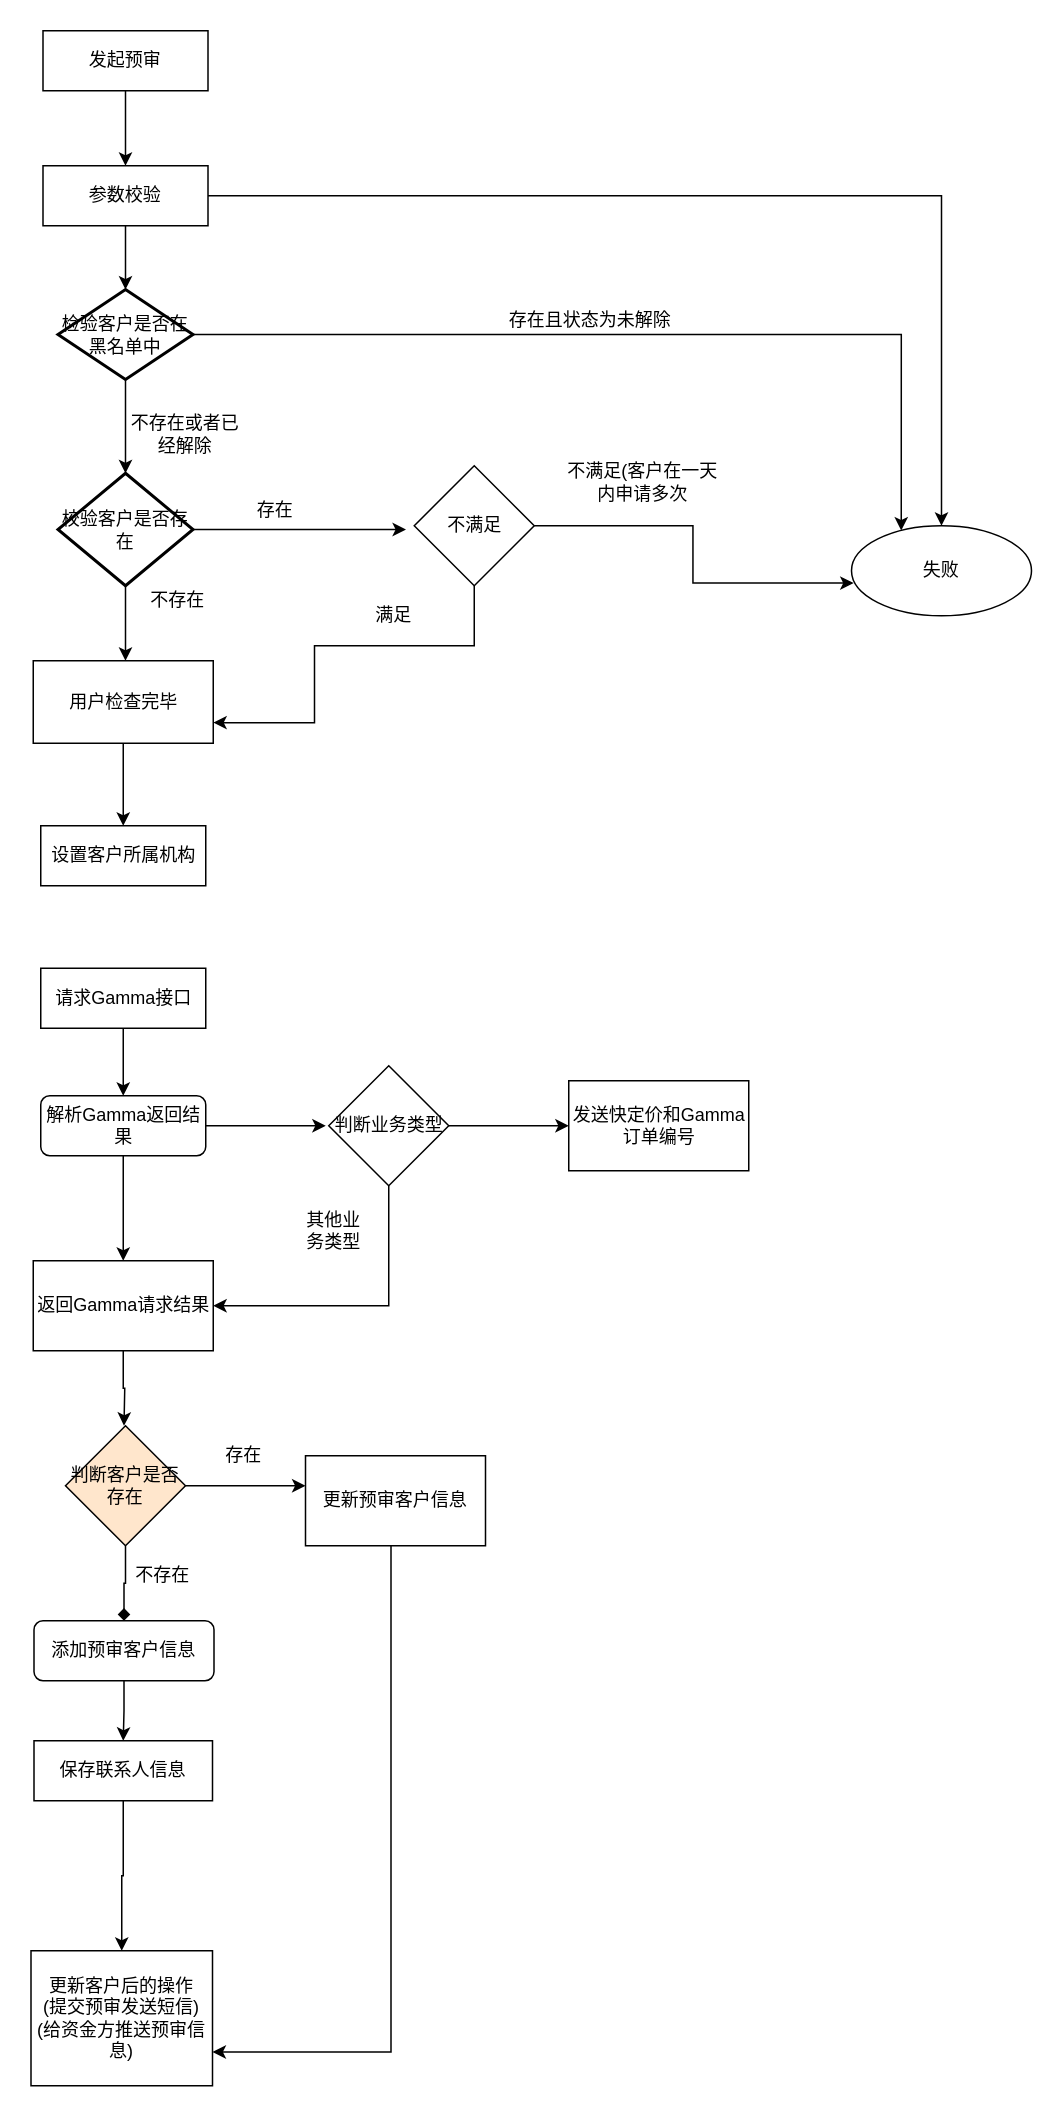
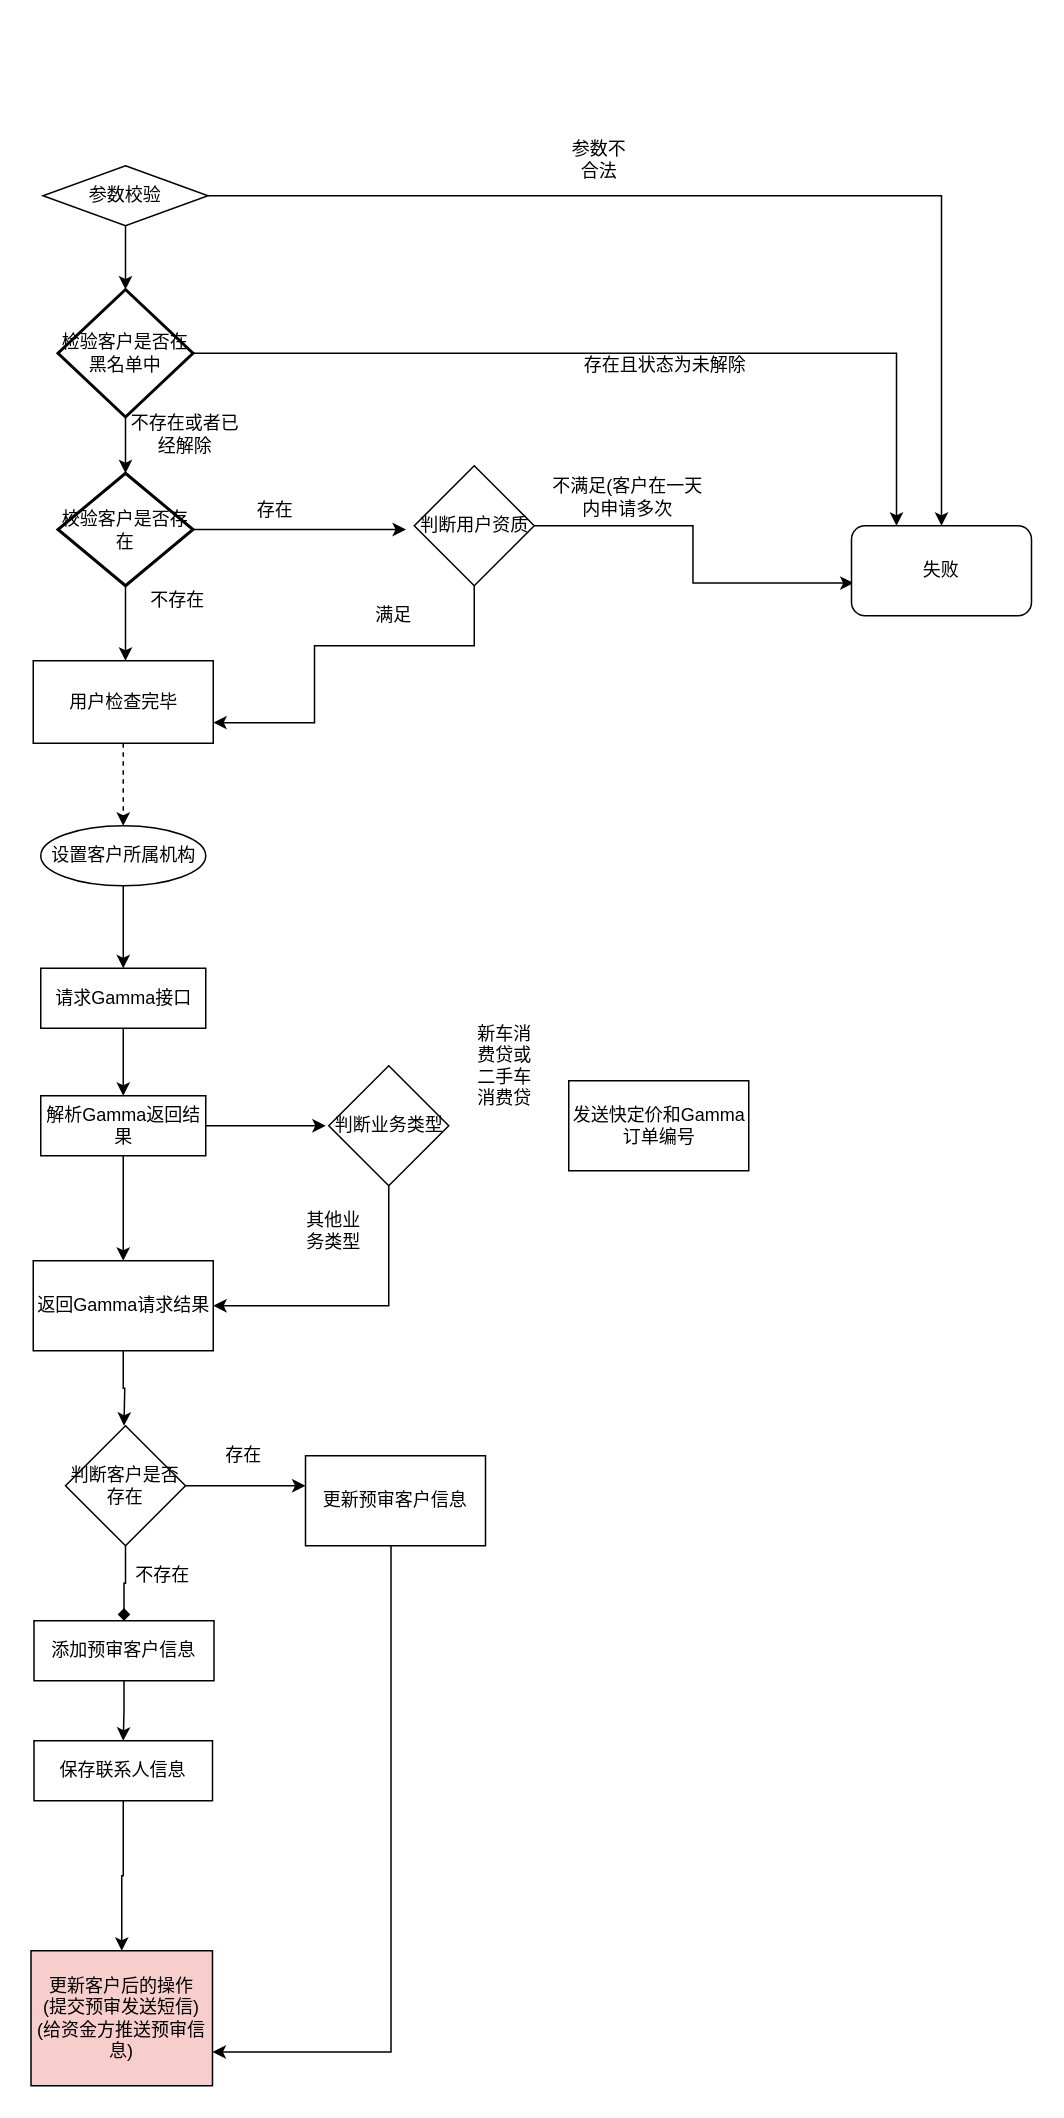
node "发起预审": removed
edge "发起预审" -> "参数校验": removed
node "参数不合法": added
node "参数校验": shape rectangle -> diamond
node "存在且状态为未解除": moved (590, 320) -> (665, 365)
node "检验客户是否在黑名单中": size 135x90 -> 135x128
node "不满足(客户在一天内申请多次": moved (643, 482) -> (628, 497)
node "不满足": label "不满足" -> "判断用户资质"
node "失败": shape ellipse -> rounded rectangle
edge "用户检查完毕" -> "设置客户所属机构": style solid -> dashed
node "设置客户所属机构": shape rectangle -> ellipse
edge "设置客户所属机构" -> "请求Gamma接口": added
node "新车消费贷或二手车消费贷": added
node "解析Gamma返回结果": shape rounded rectangle -> rectangle
edge "判断业务类型" -> "发送快定价和Gamma订单编号": removed
node "判断客户是否存在": fillcolor #ffe6cc -> #ffffff
node "添加预审客户信息": shape rounded rectangle -> rectangle
node "更新客户后的操作 (提交预审发送短信) (给资金方推送预审信息)": fillcolor #ffffff -> #f8cecc
